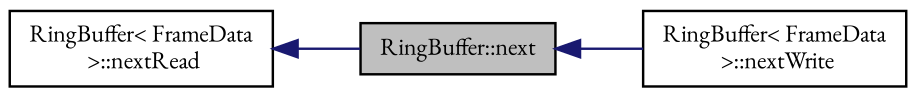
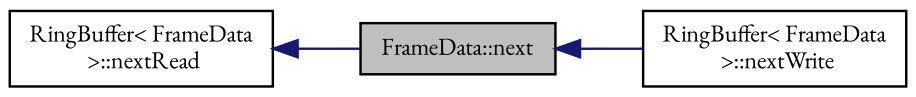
node "RingBuffer::next": label "RingBuffer::next" -> "FrameData::next"
